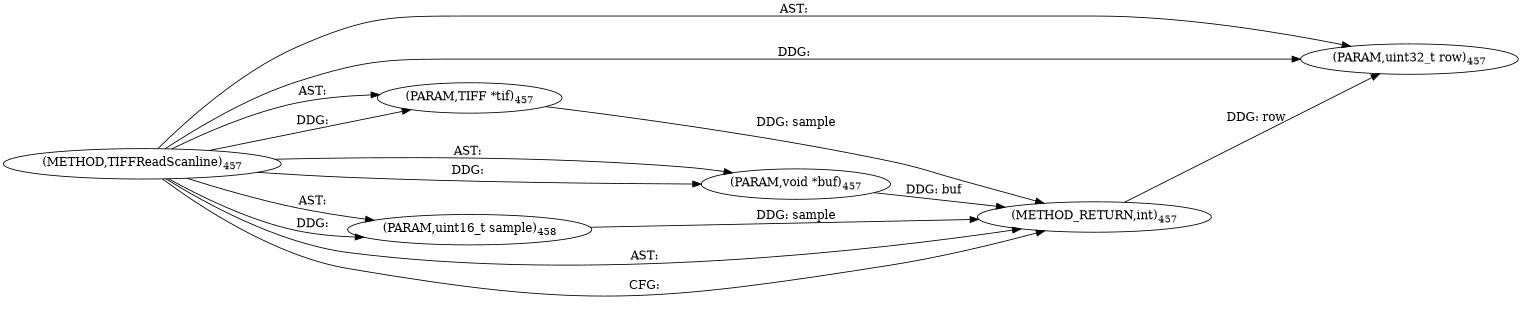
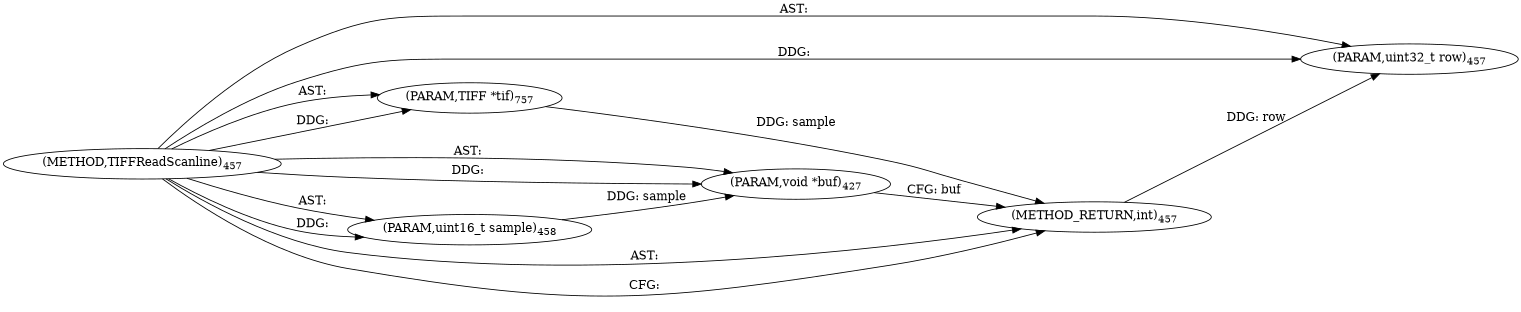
node "(PARAM,TIFF *tif)": text "457" -> "757"
node "(PARAM,void *buf)": text "457" -> "427"
edge "(PARAM,void *buf)" -> "(METHOD_RETURN,int)": label "DDG: buf" -> "CFG: buf"
edge "(PARAM,uint16_t sample)" -> "(METHOD_RETURN,int)": now "(PARAM,uint16_t sample)" -> "(PARAM,void *buf)"
